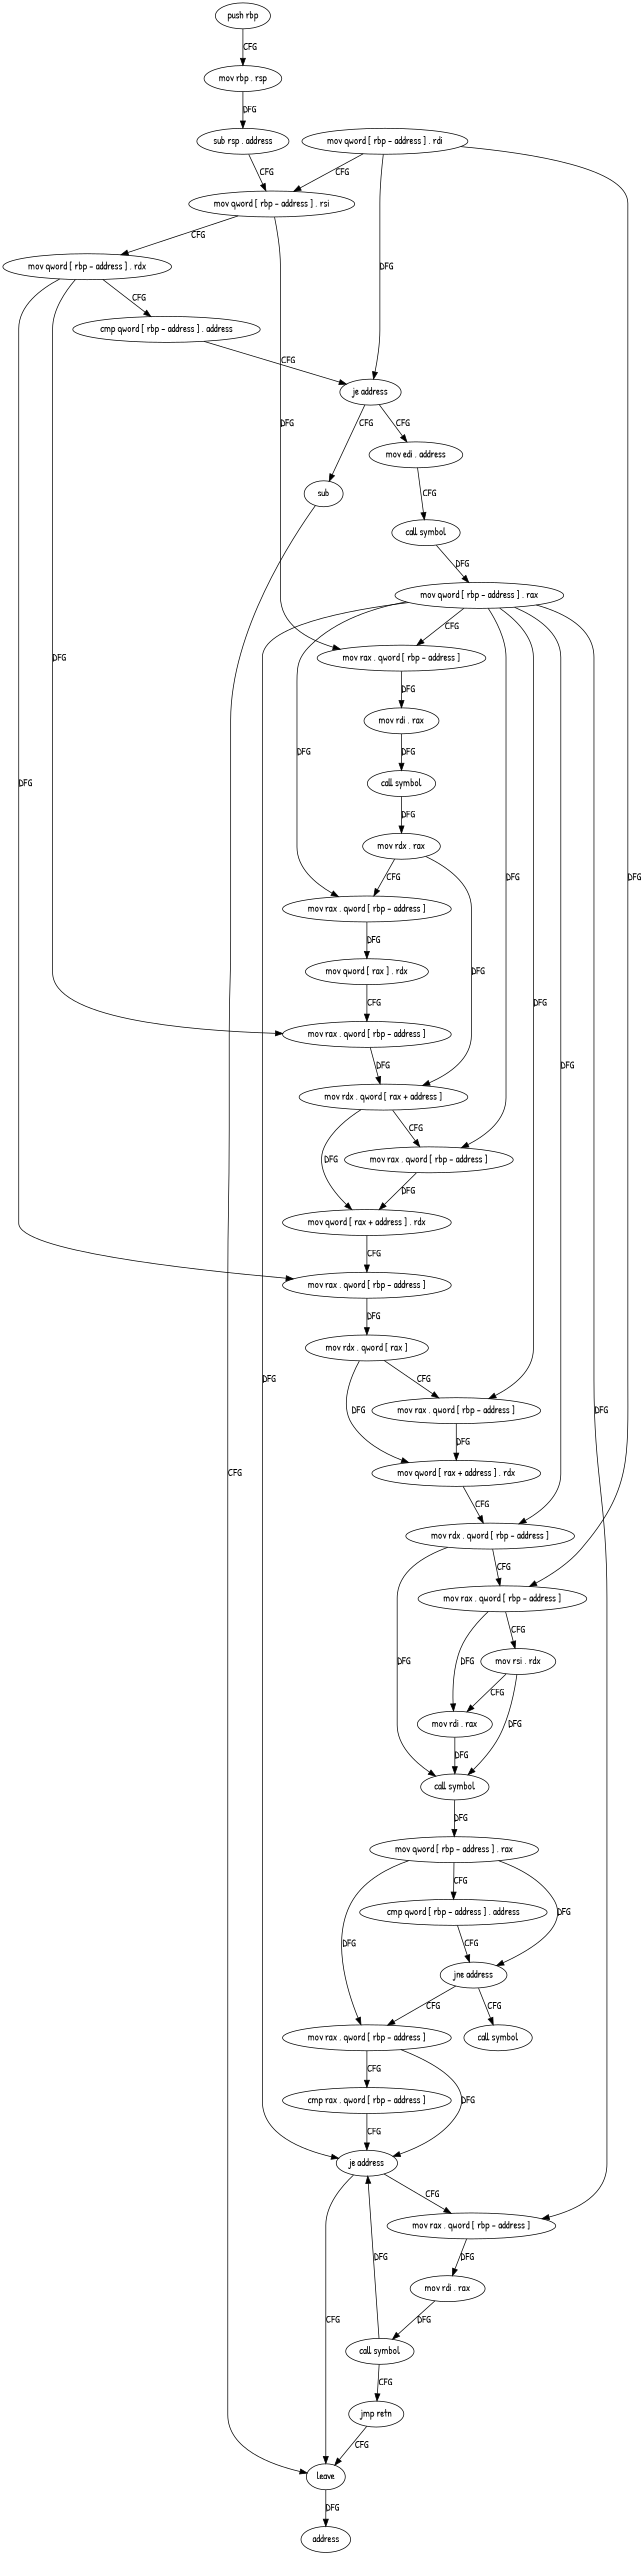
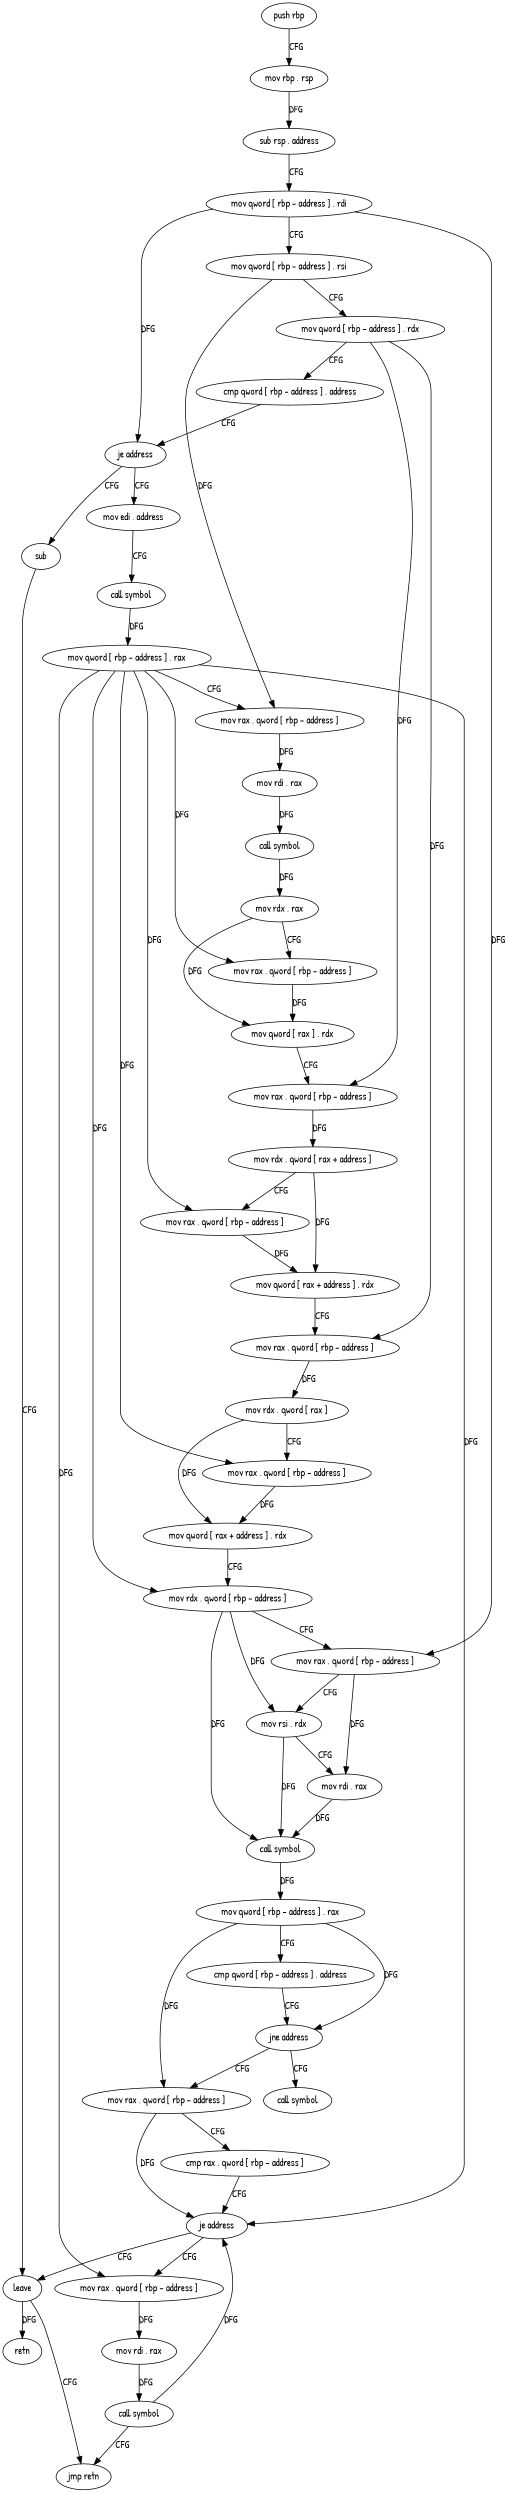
edge "sub rsp , address" -> "mov qword [ rbp - address ] , rsi": now "sub rsp , address" -> "mov qword [ rbp - address ] , rdi"
edge "mov rdx , rax" -> "mov rdx , qword [ rax + address ]": now "mov rdx , rax" -> "mov qword [ rax ] , rdx"
edge "mov rdx , qword [ rbp - address ]" -> "mov rsi , rdx": added, label "DFG"
edge "jmp retn" -> "leave": reversed
node "address": label "address" -> "retn"
